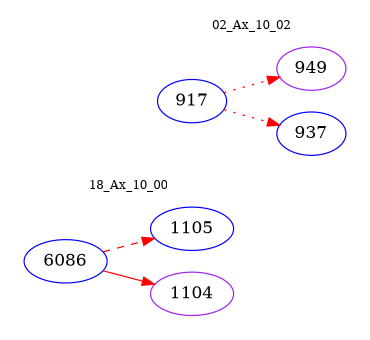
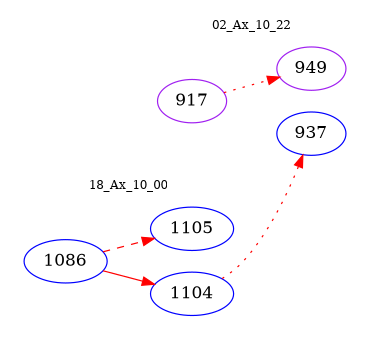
cluster "02_Ax_10_02": label "02_Ax_10_02" -> "02_Ax_10_22"
node "917": color blue -> purple
edge "917" -> "937": now "1104" -> "937"
node "6086": label "6086" -> "1086"
node "1104": color purple -> blue
